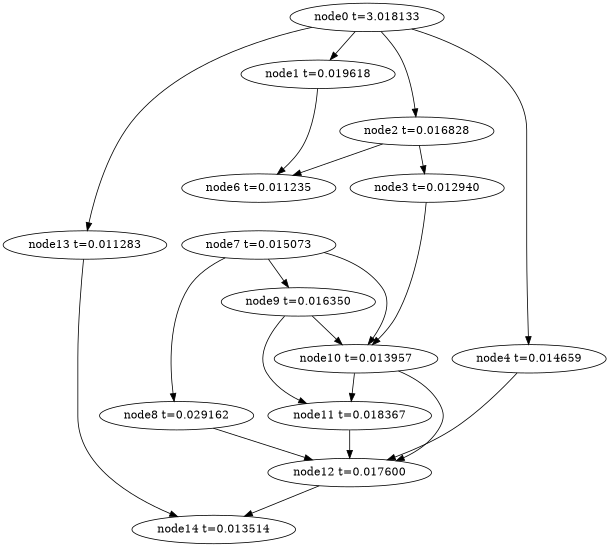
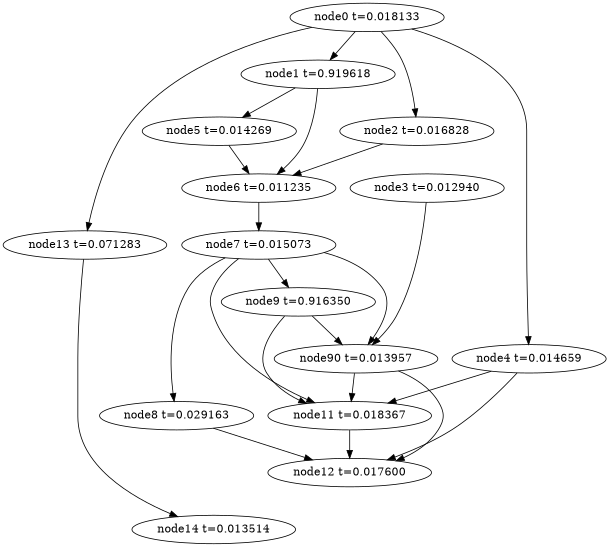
node "node0 t=3.018133": label "node0 t=3.018133" -> "node0 t=0.018133"
node "node1 t=0.019618": label "node1 t=0.019618" -> "node1 t=0.919618"
node "node5 t=0.014269": added
edge "node2 t=0.016828" -> "node3 t=0.012940": removed
edge "node6 t=0.011235" -> "node7 t=0.015073": added
node "node13 t=0.011283": label "node13 t=0.011283" -> "node13 t=0.071283"
node "node9 t=0.016350": label "node9 t=0.016350" -> "node9 t=0.916350"
edge "node7 t=0.015073" -> "node11 t=0.018367": added
node "node10 t=0.013957": label "node10 t=0.013957" -> "node90 t=0.013957"
edge "node4 t=0.014659" -> "node11 t=0.018367": added
node "node8 t=0.029162": label "node8 t=0.029162" -> "node8 t=0.029163"
edge "node12 t=0.017600" -> "node14 t=0.013514": removed
